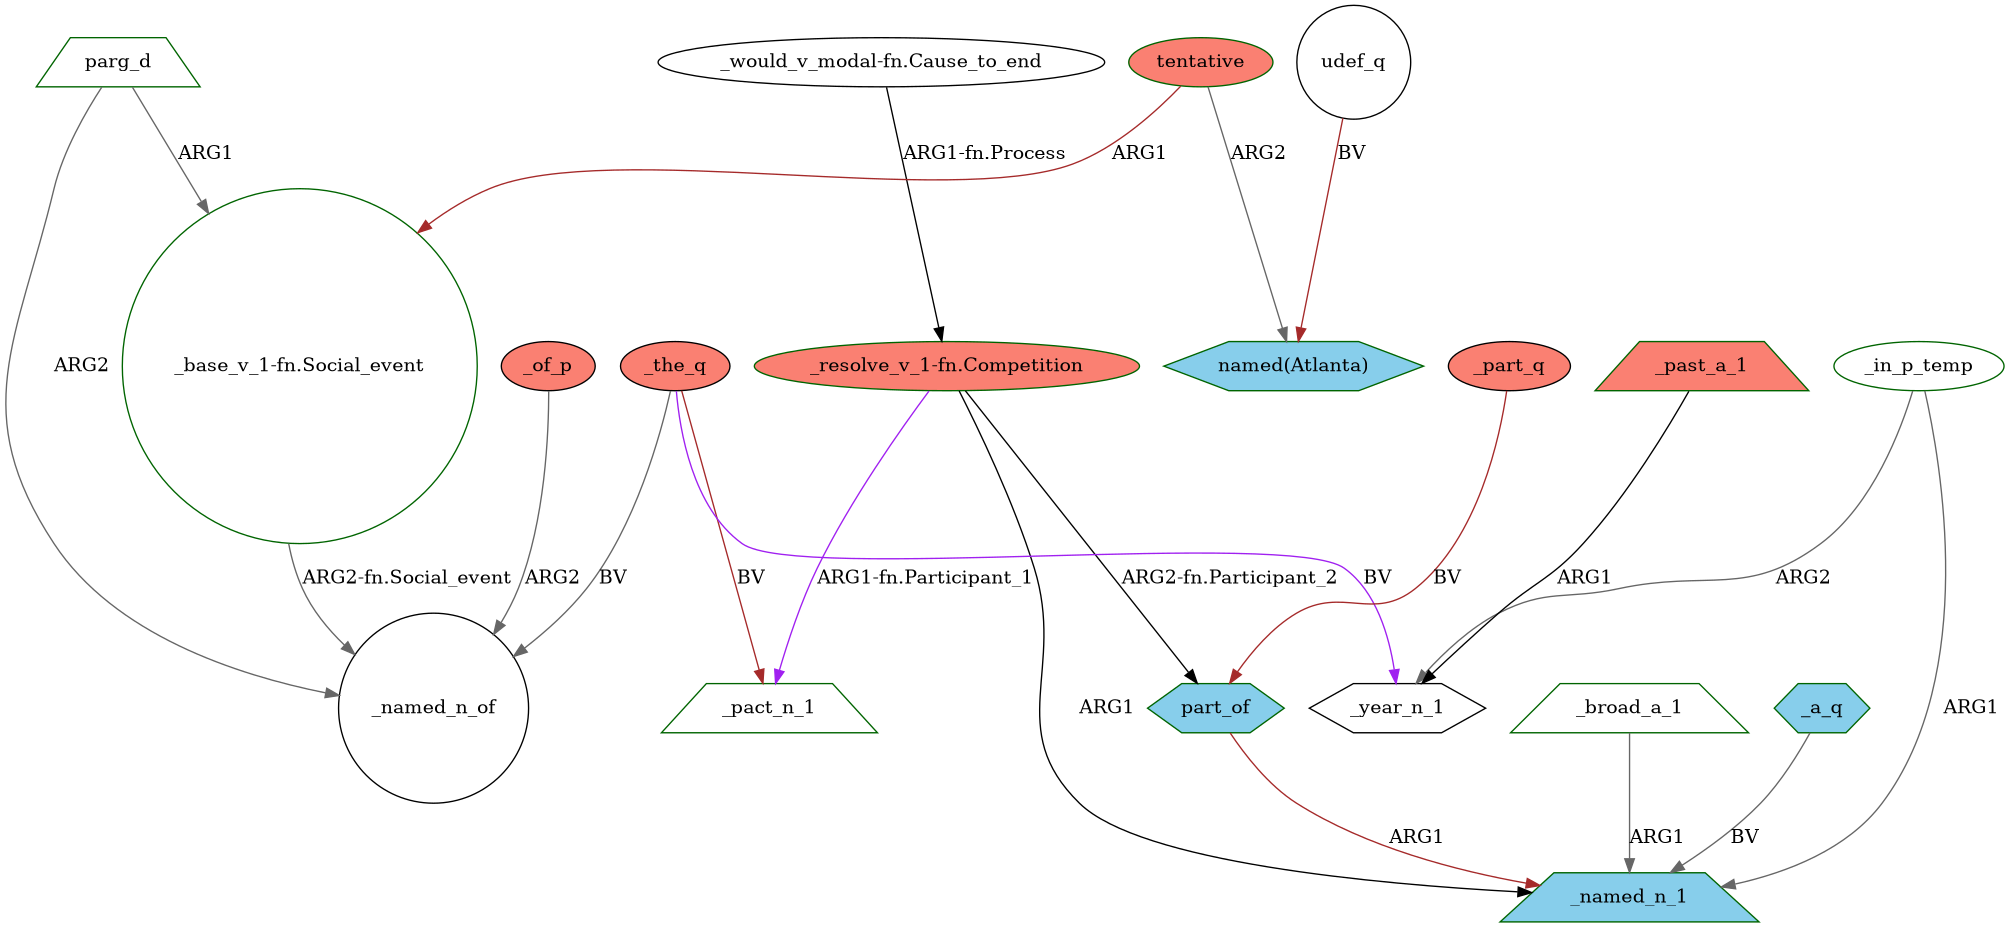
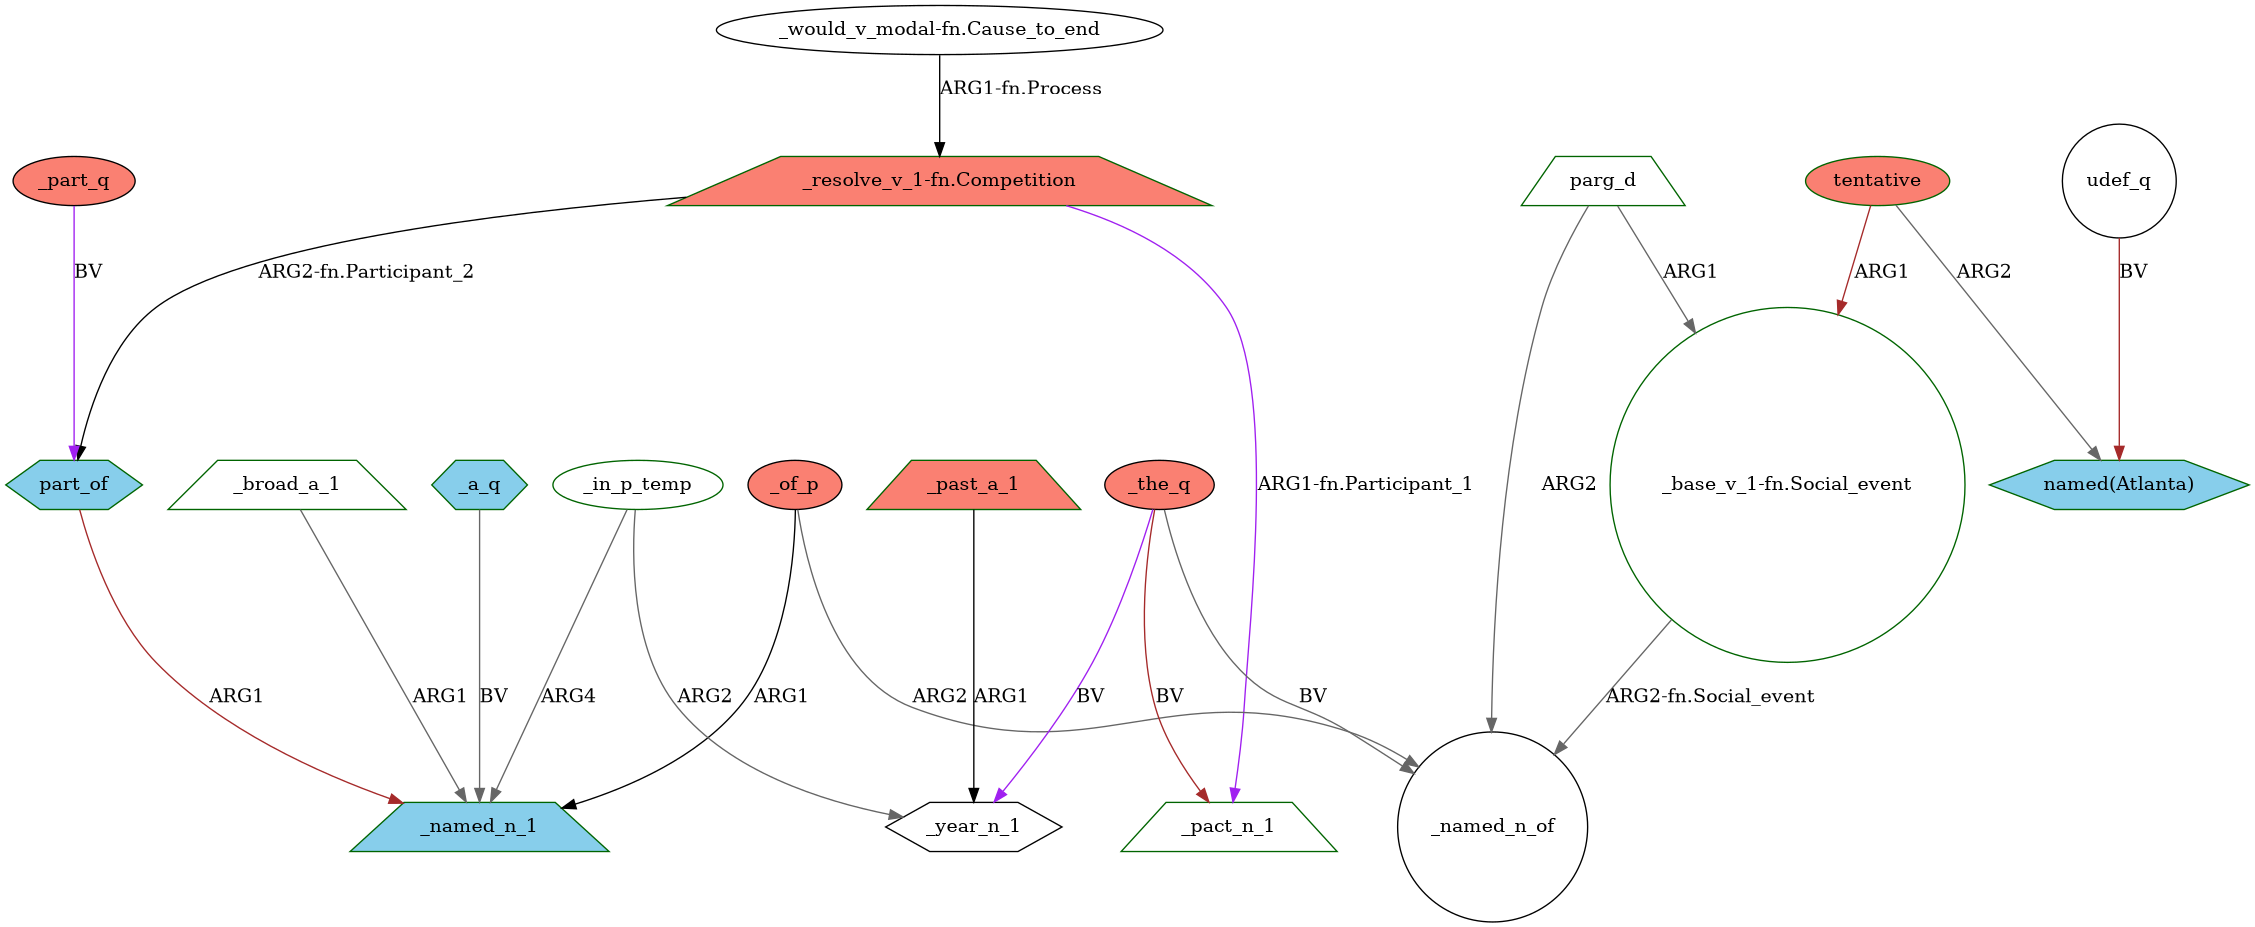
node "_resolve_v_1-fn.Competition": shape ellipse -> trapezium
edge "_part_q" -> "part_of": color brown -> purple
edge "_in_p_temp" -> "_named_n_1": label "ARG1" -> "ARG4"
edge "_resolve_v_1-fn.Competition" -> "_named_n_1": now "_of_p" -> "_named_n_1"
